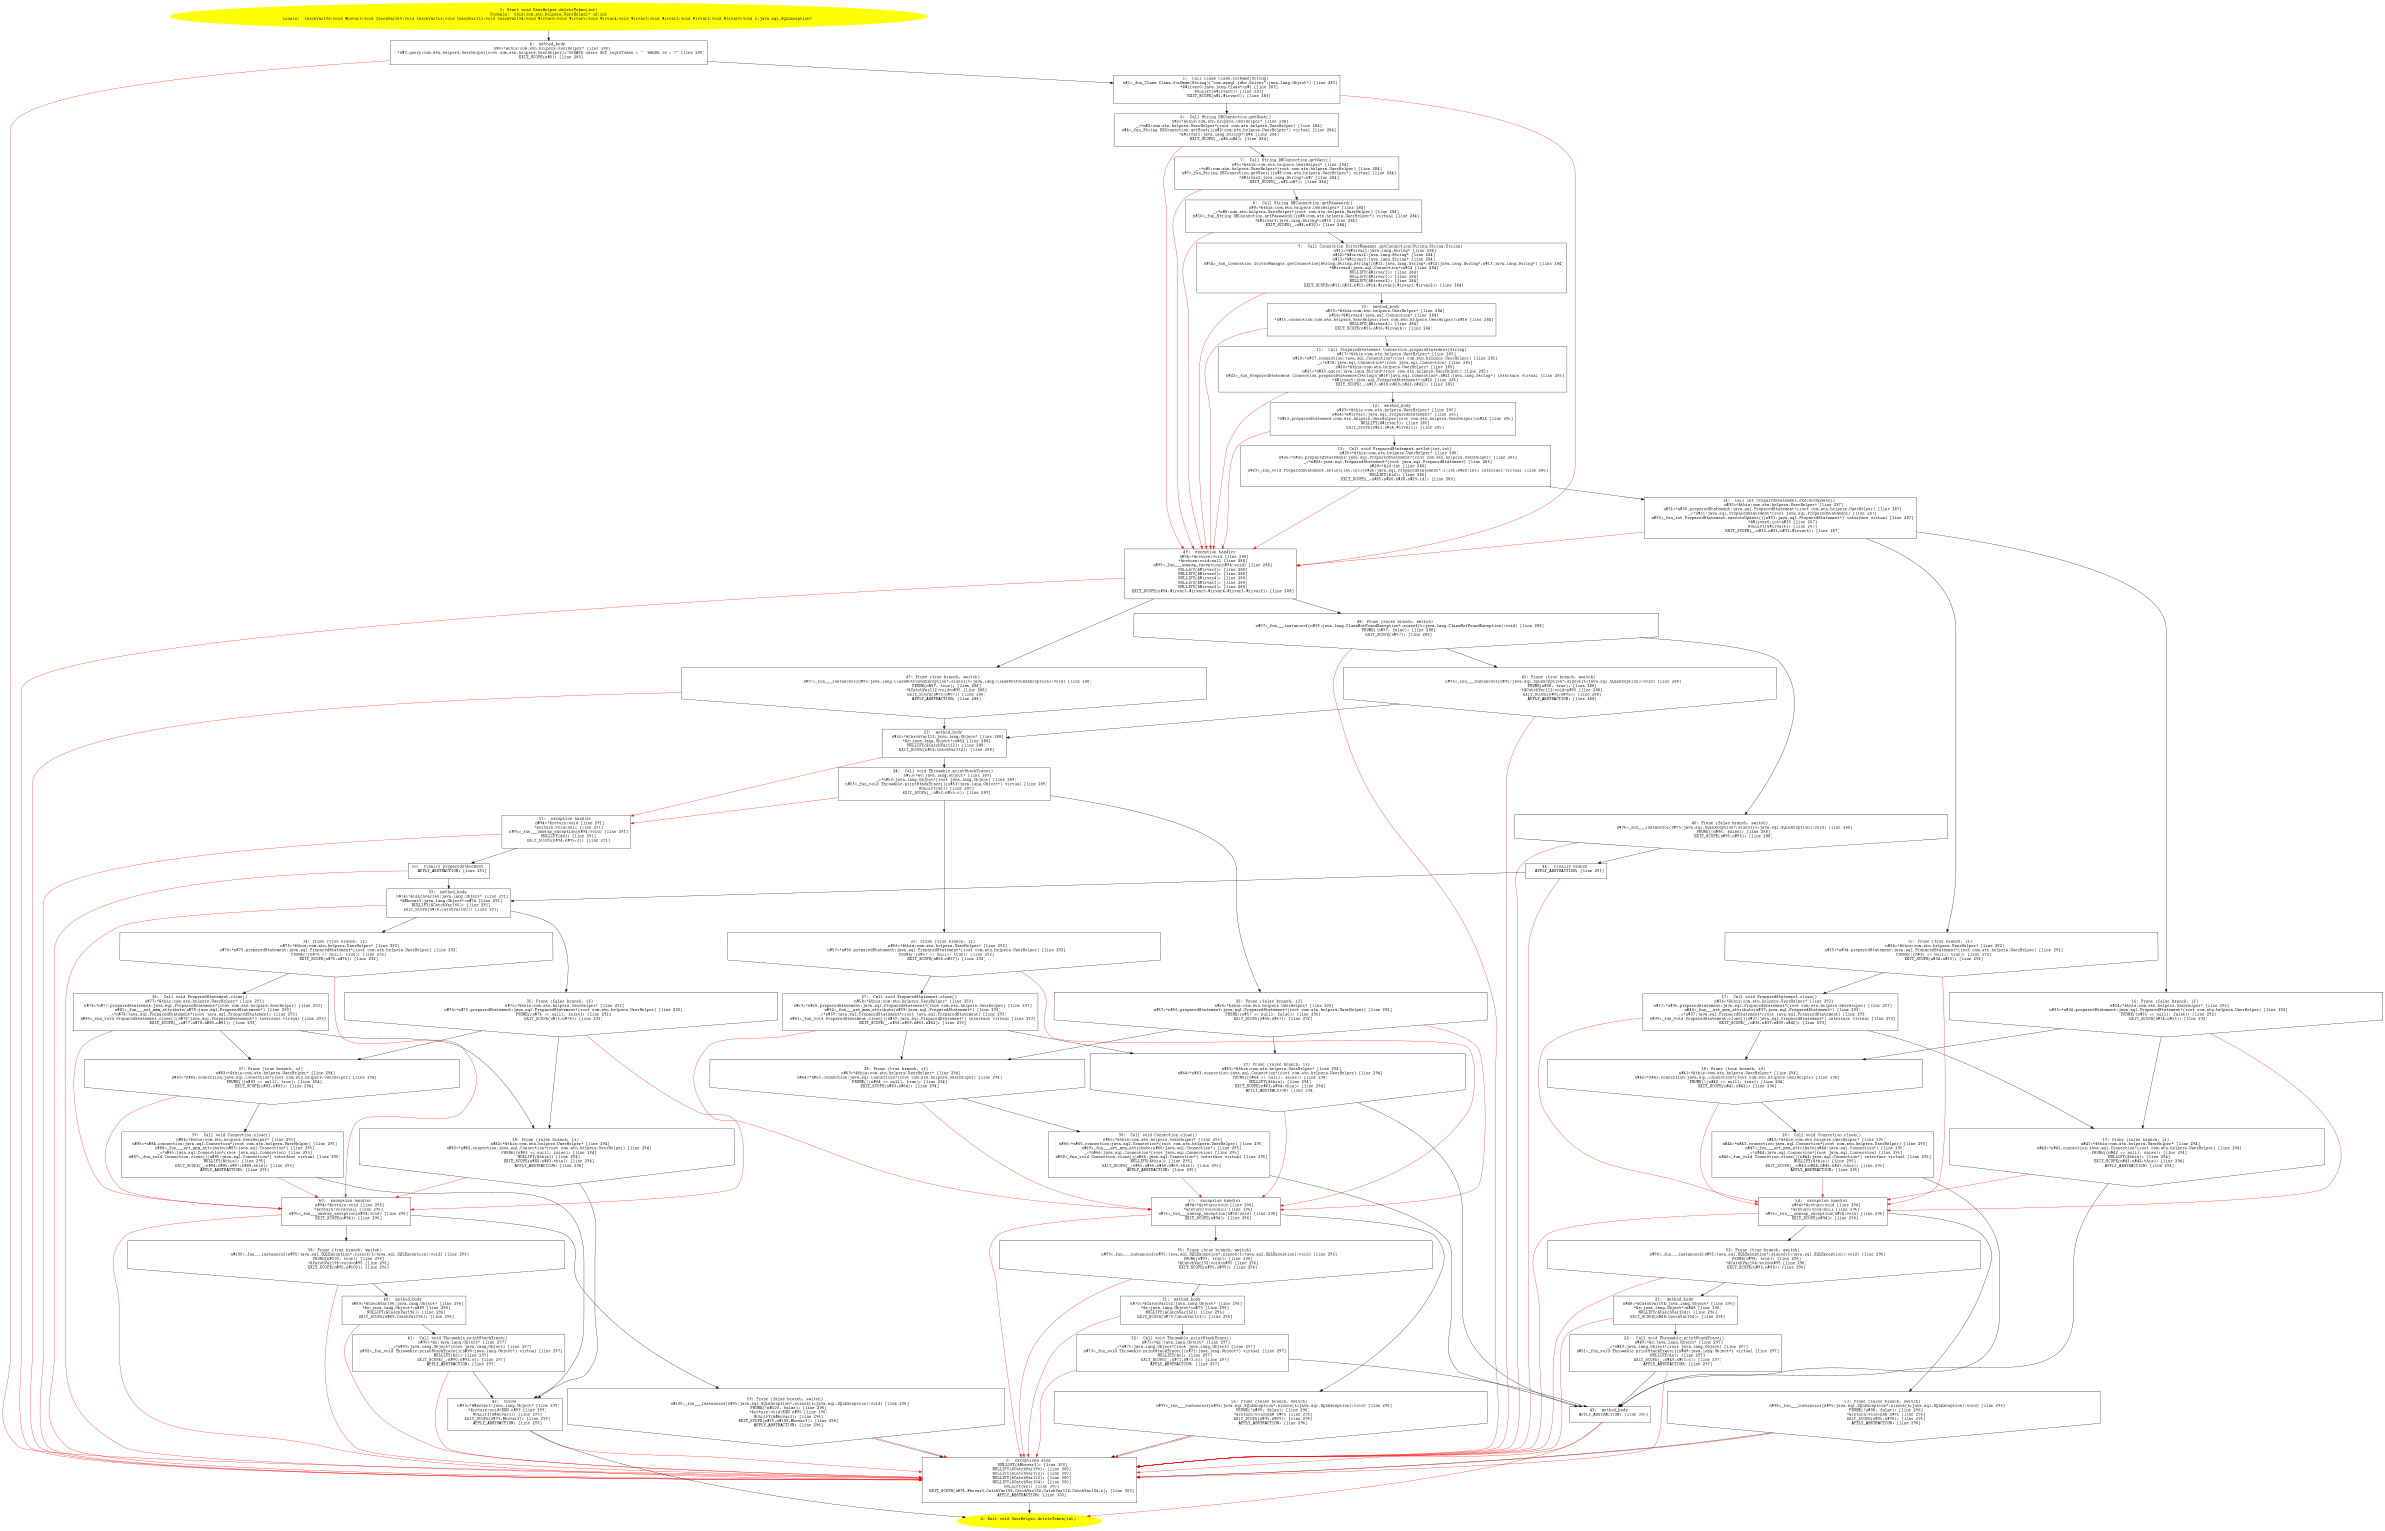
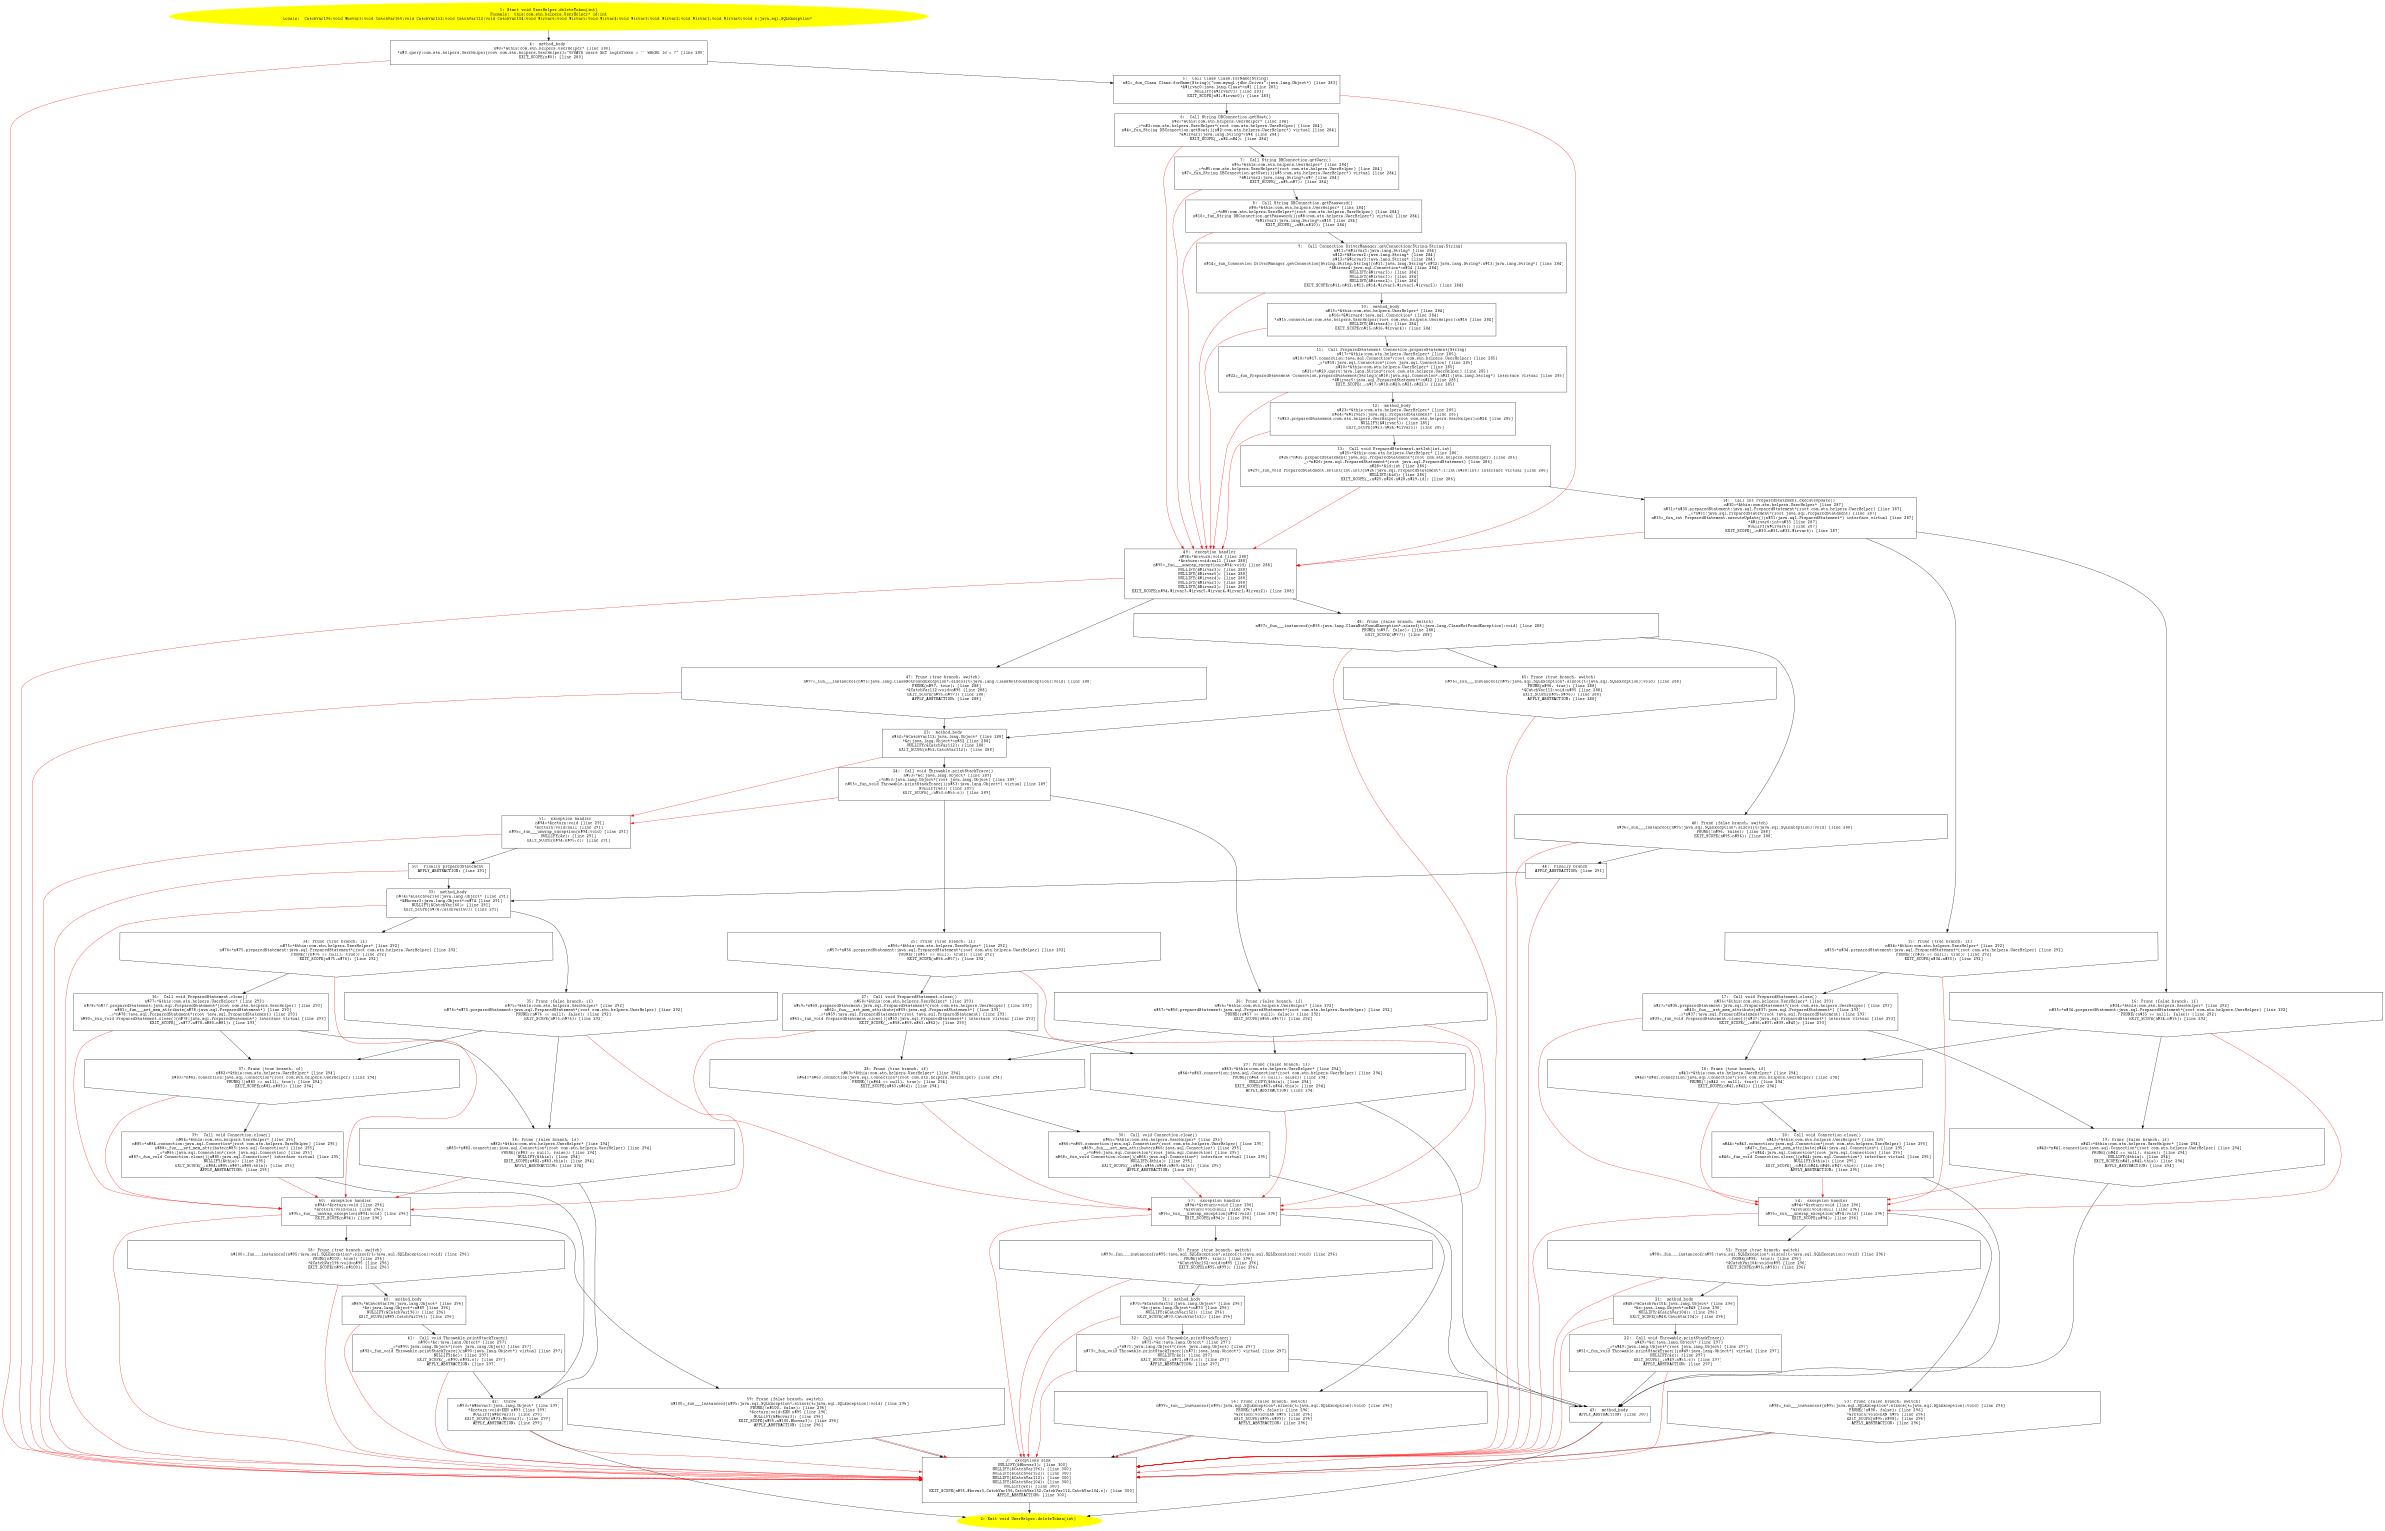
edge "43:  method_body APPLY_ABSTRACTION; [line 300]" -> "2: Exit void UserHelper.deleteToken(int)": color red -> black
